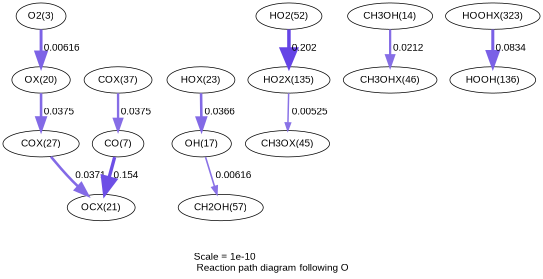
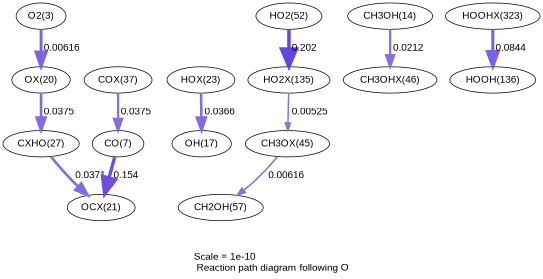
edge "HOOHX(323)" -> "HOOH(136)": label " 0.0834" -> " 0.0844"
node "COX(27)": label "COX(27)" -> "CXHO(27)"
edge "OH(17)" -> "CH2OH(57)": now "CH3OX(45)" -> "CH2OH(57)"
